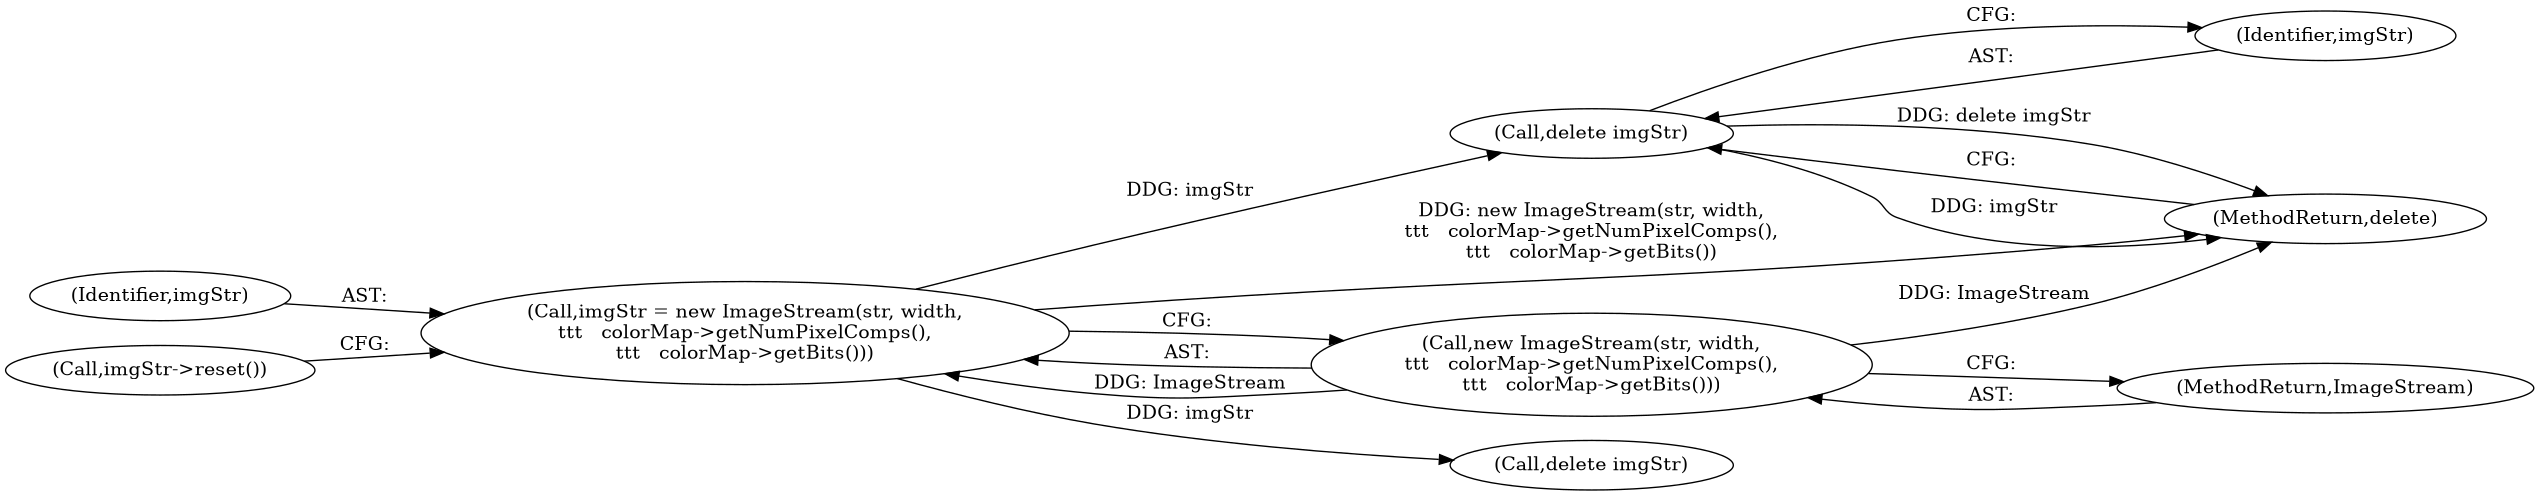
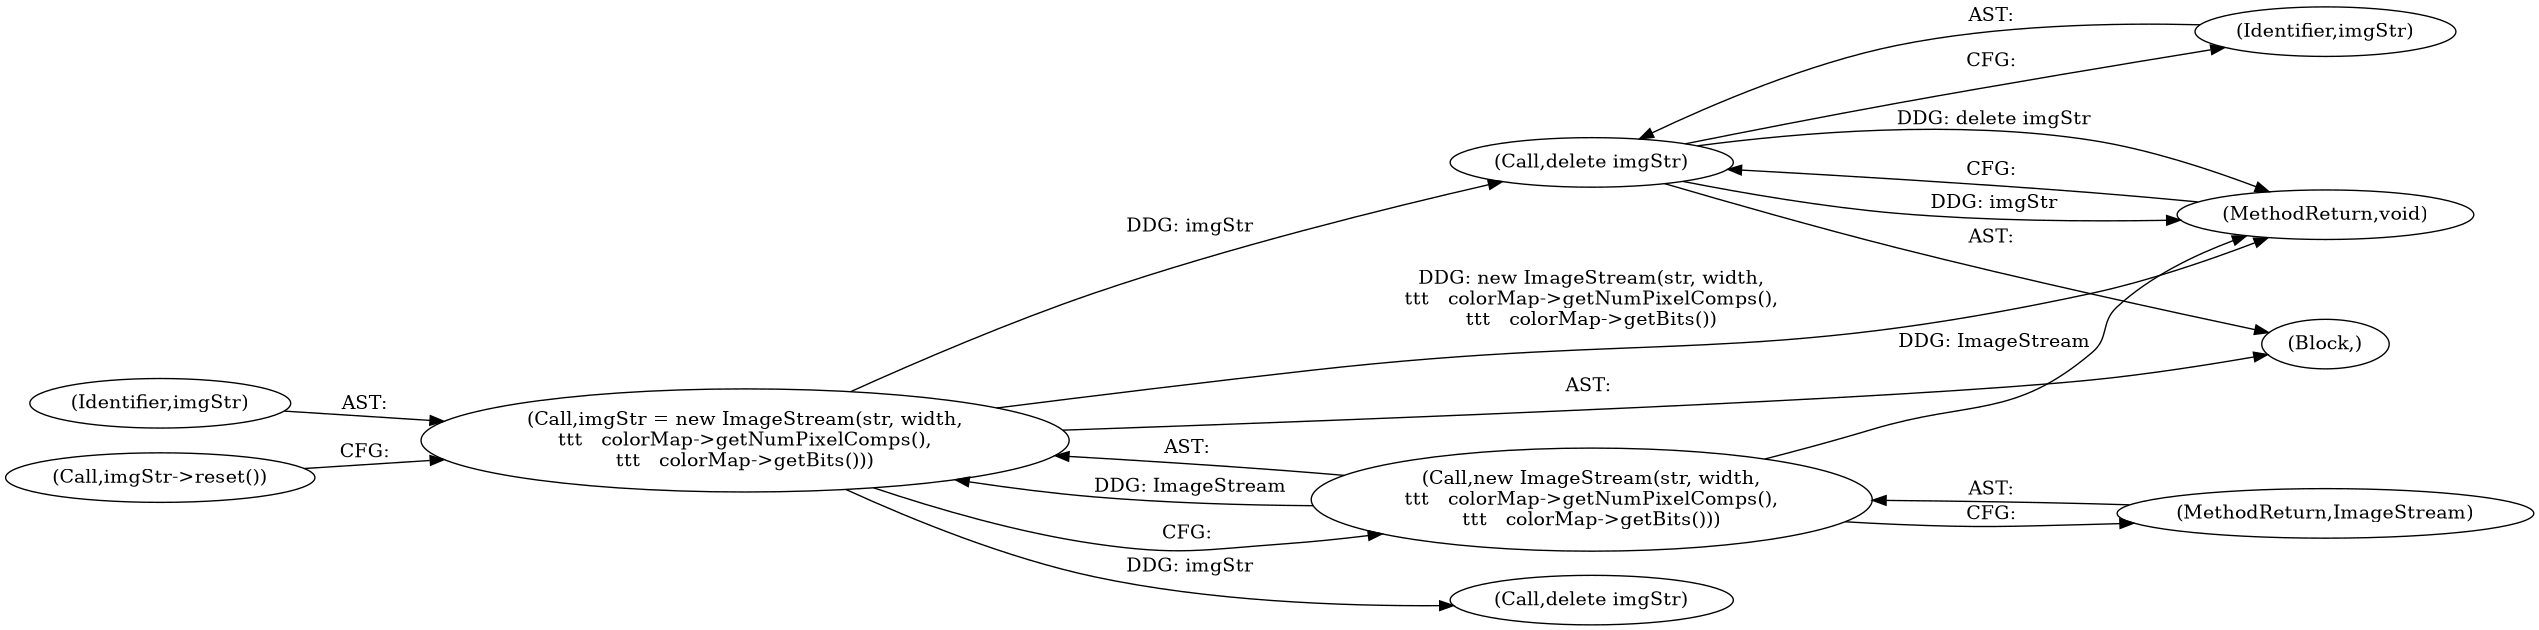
node "(MethodReturn,delete)": label "(MethodReturn,delete)" -> "(MethodReturn,void)"
node "(Block,)": added
